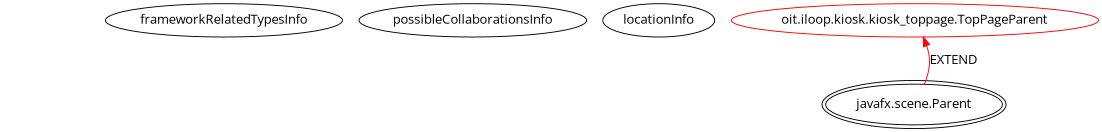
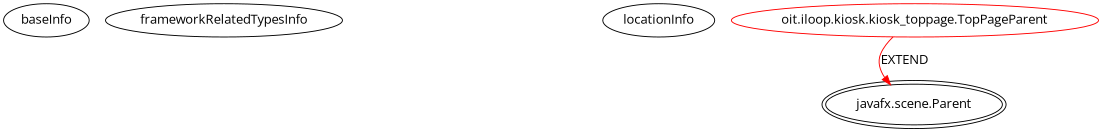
node "baseInfo": added
node "possibleCollaborationsInfo": removed
edge "javafx.scene.Parent" -> "oit.iloop.kiosk.kiosk_toppage.TopPageParent": reversed
